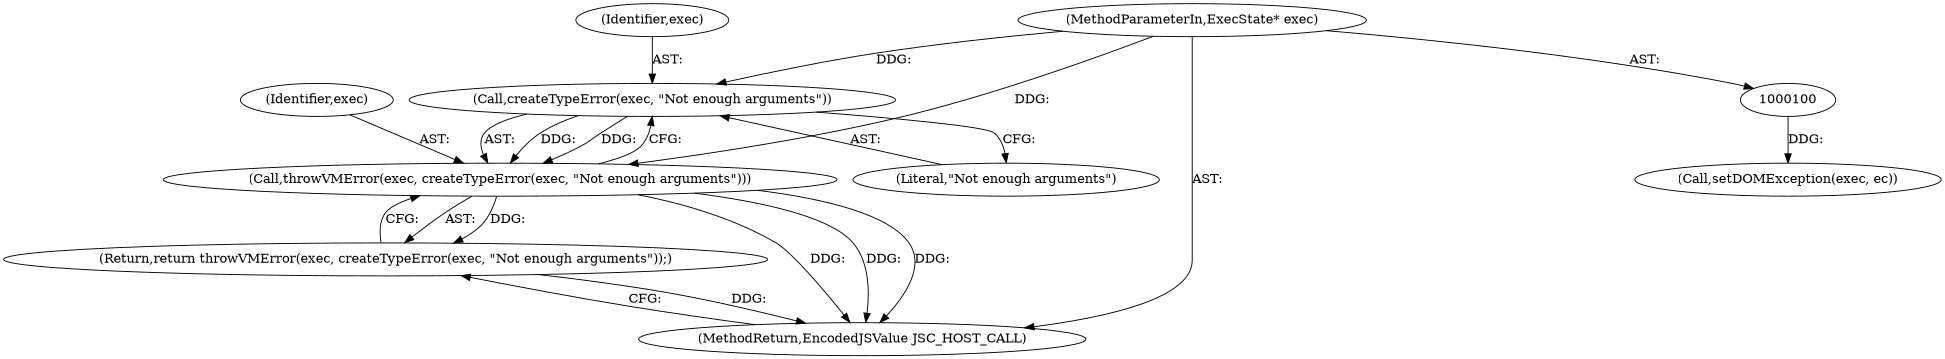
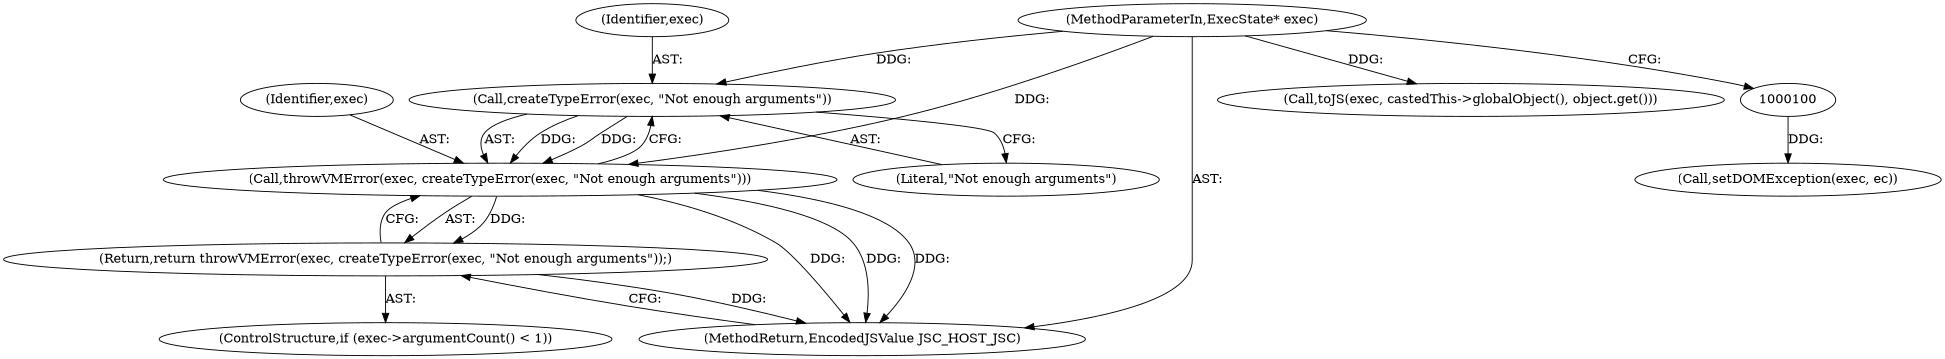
edge "(MethodParameterIn,ExecState* exec)" -> "1000100": label "AST: " -> "CFG: "
node "(Call,toJS(exec, castedThis->globalObject(), object.get()))": added
node "(ControlStructure,if (exec->argumentCount() < 1))": added
node "(MethodReturn,EncodedJSValue JSC_HOST_CALL)": label "(MethodReturn,EncodedJSValue JSC_HOST_CALL)" -> "(MethodReturn,EncodedJSValue JSC_HOST_JSC)"
